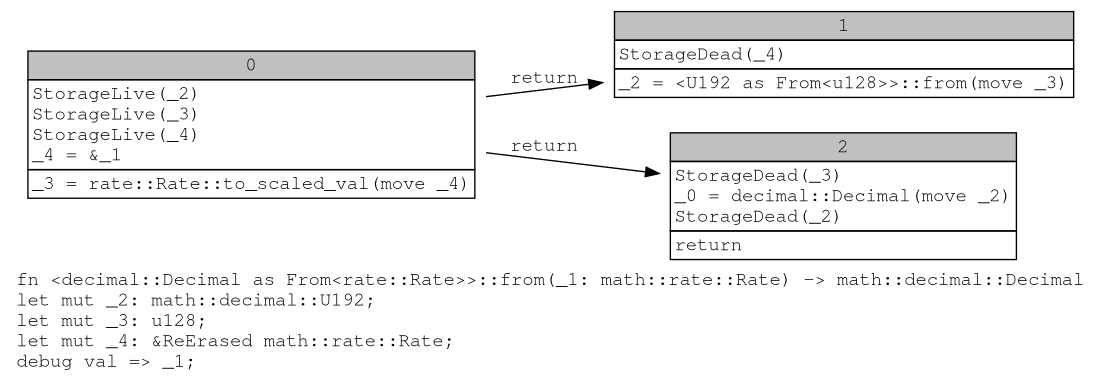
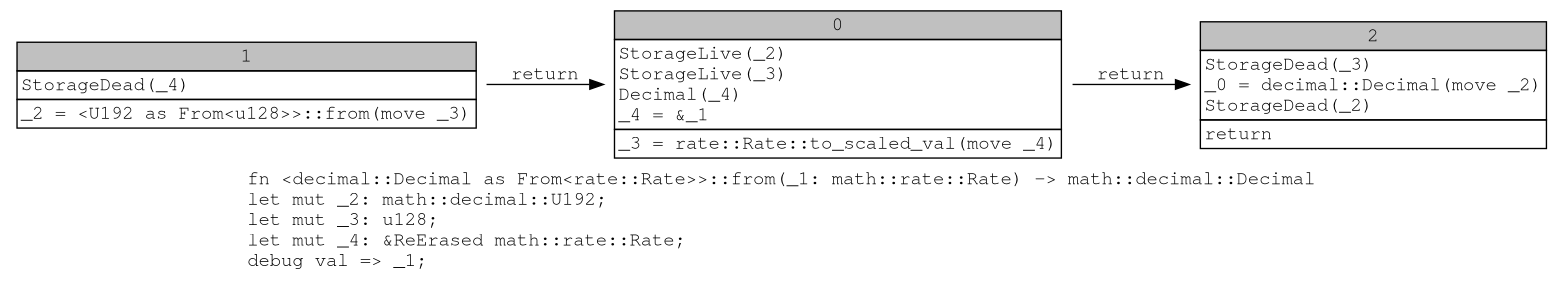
edge "0" -> "1": reversed
node "0": text "StorageLive(_4)" -> "Decimal(_4)"
